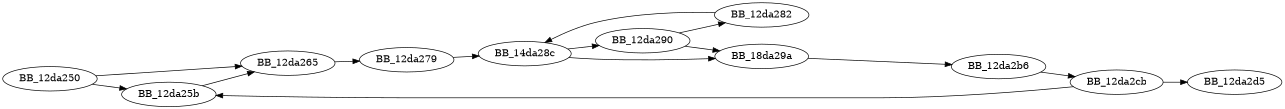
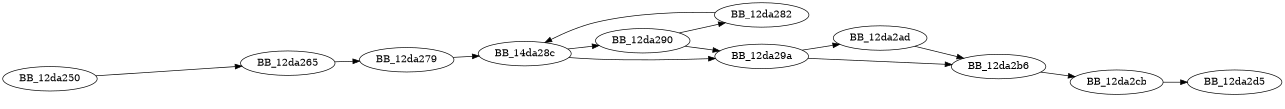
node "BB_12da2ad": added
node "BB_18da29a": label "BB_18da29a" -> "BB_12da29a"
node "BB_12da25b": removed
